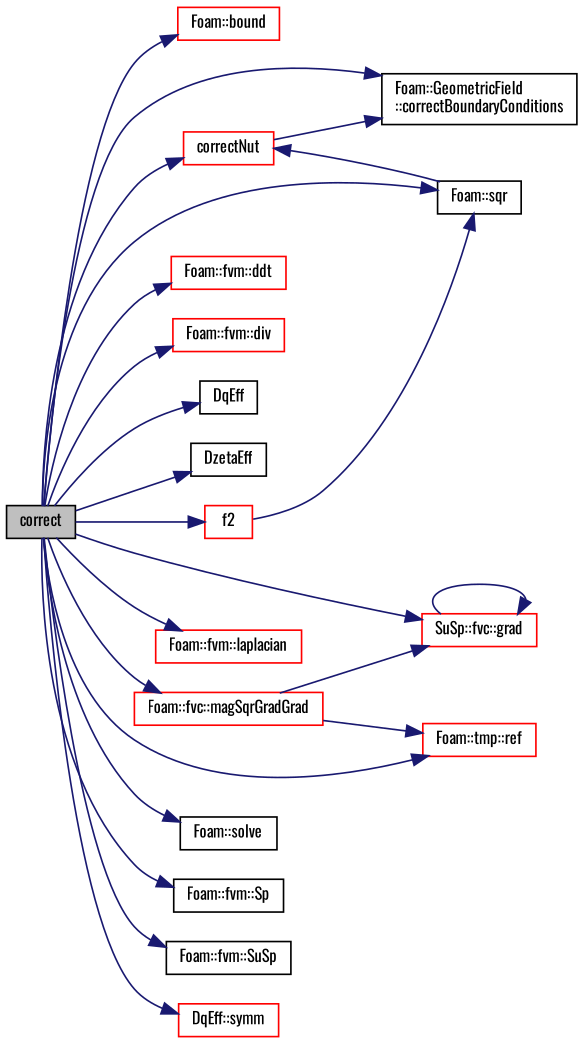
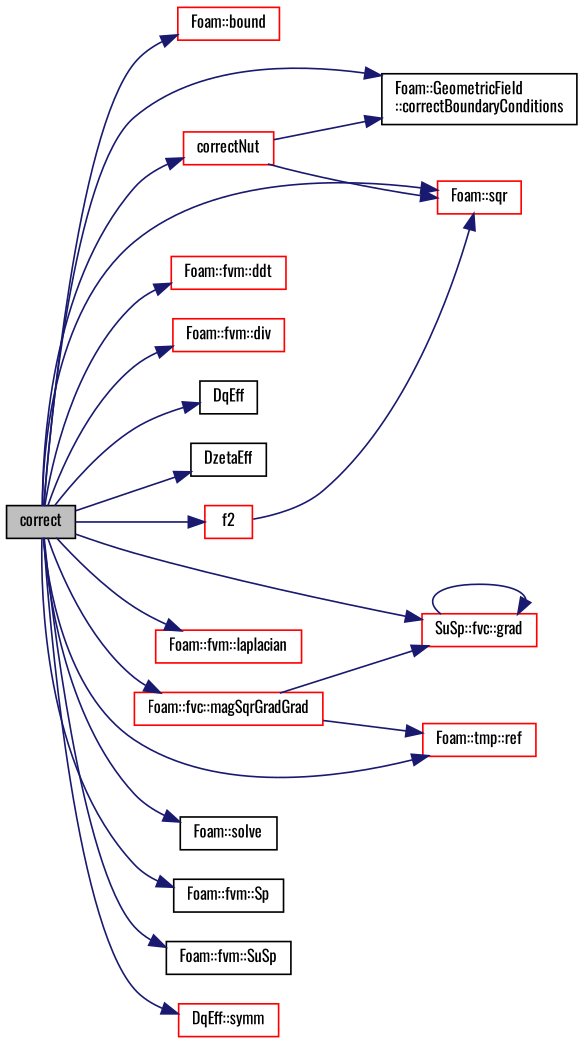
edge "Foam::sqr" -> "correctNut": reversed
node "Foam::sqr": color black -> red
